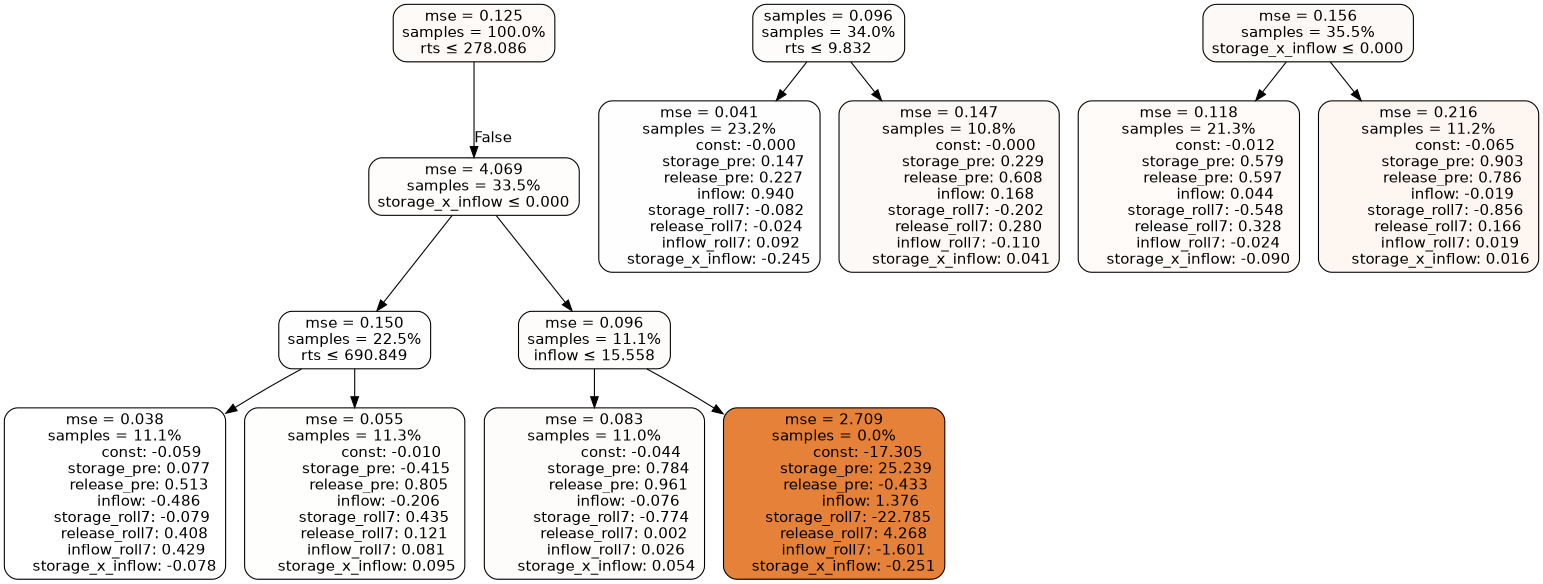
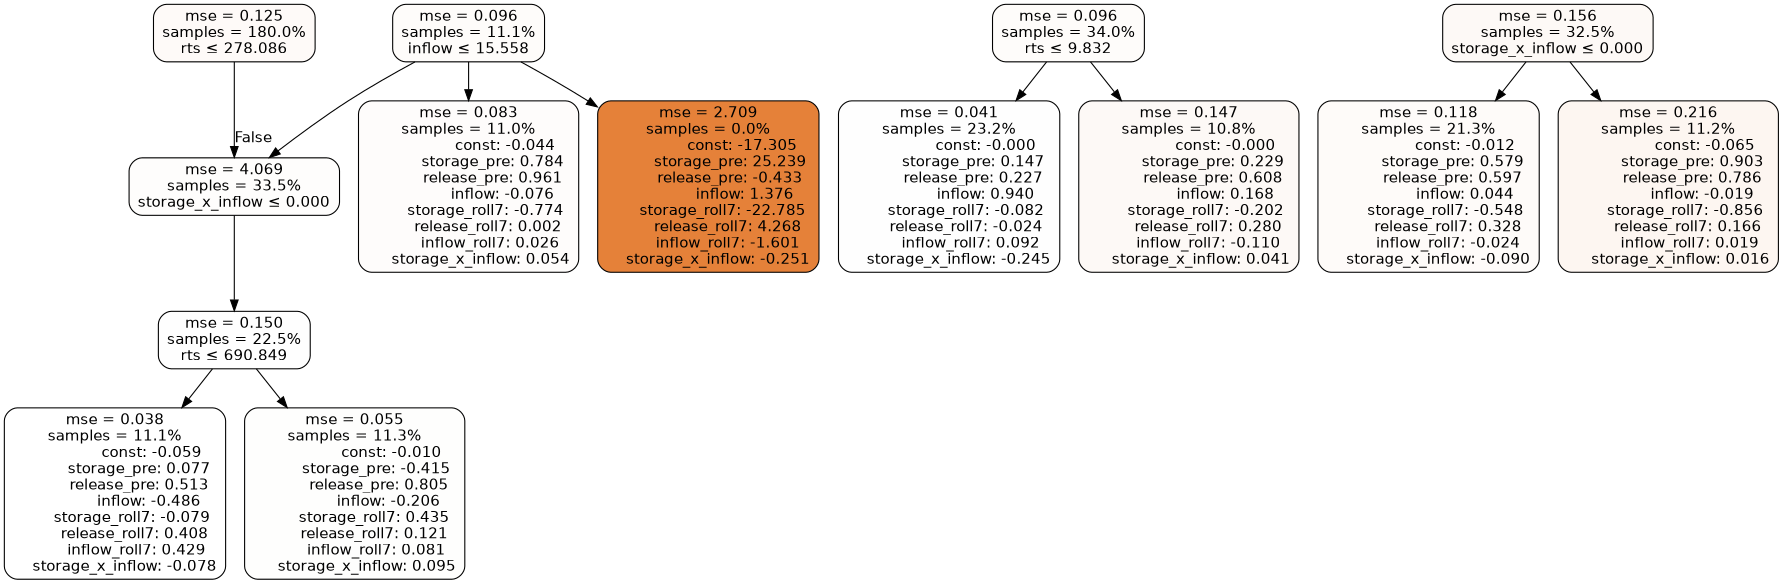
node "mse = 0.125 samples = 100.0% rts ≤ 278.086": label "mse = 0.125 samples = 100.0% rts ≤ 278.086" -> "mse = 0.125 samples = 180.0% rts ≤ 278.086"
node "samples = 0.096 samples = 34.0% rts ≤ 9.832": label "samples = 0.096 samples = 34.0% rts ≤ 9.832" -> "mse = 0.096 samples = 34.0% rts ≤ 9.832"
node "mse = 0.156 samples = 35.5% storage_x_inflow ≤ 0.000": label "mse = 0.156 samples = 35.5% storage_x_inflow ≤ 0.000" -> "mse = 0.156 samples = 32.5% storage_x_inflow ≤ 0.000"
edge "mse = 4.069 samples = 33.5% storage_x_inflow ≤ 0.000" -> "mse = 0.096 samples = 11.1% inflow ≤ 15.558": reversed
